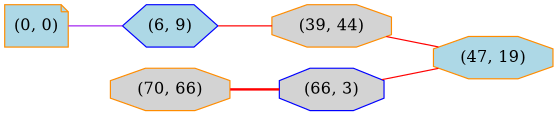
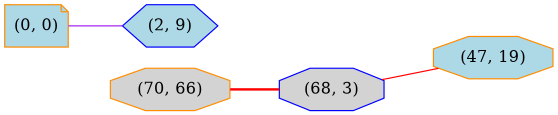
node "(6, 9)": label "(6, 9)" -> "(2, 9)"
node "(39, 44)": removed
node "(66, 3)": label "(66, 3)" -> "(68, 3)"
